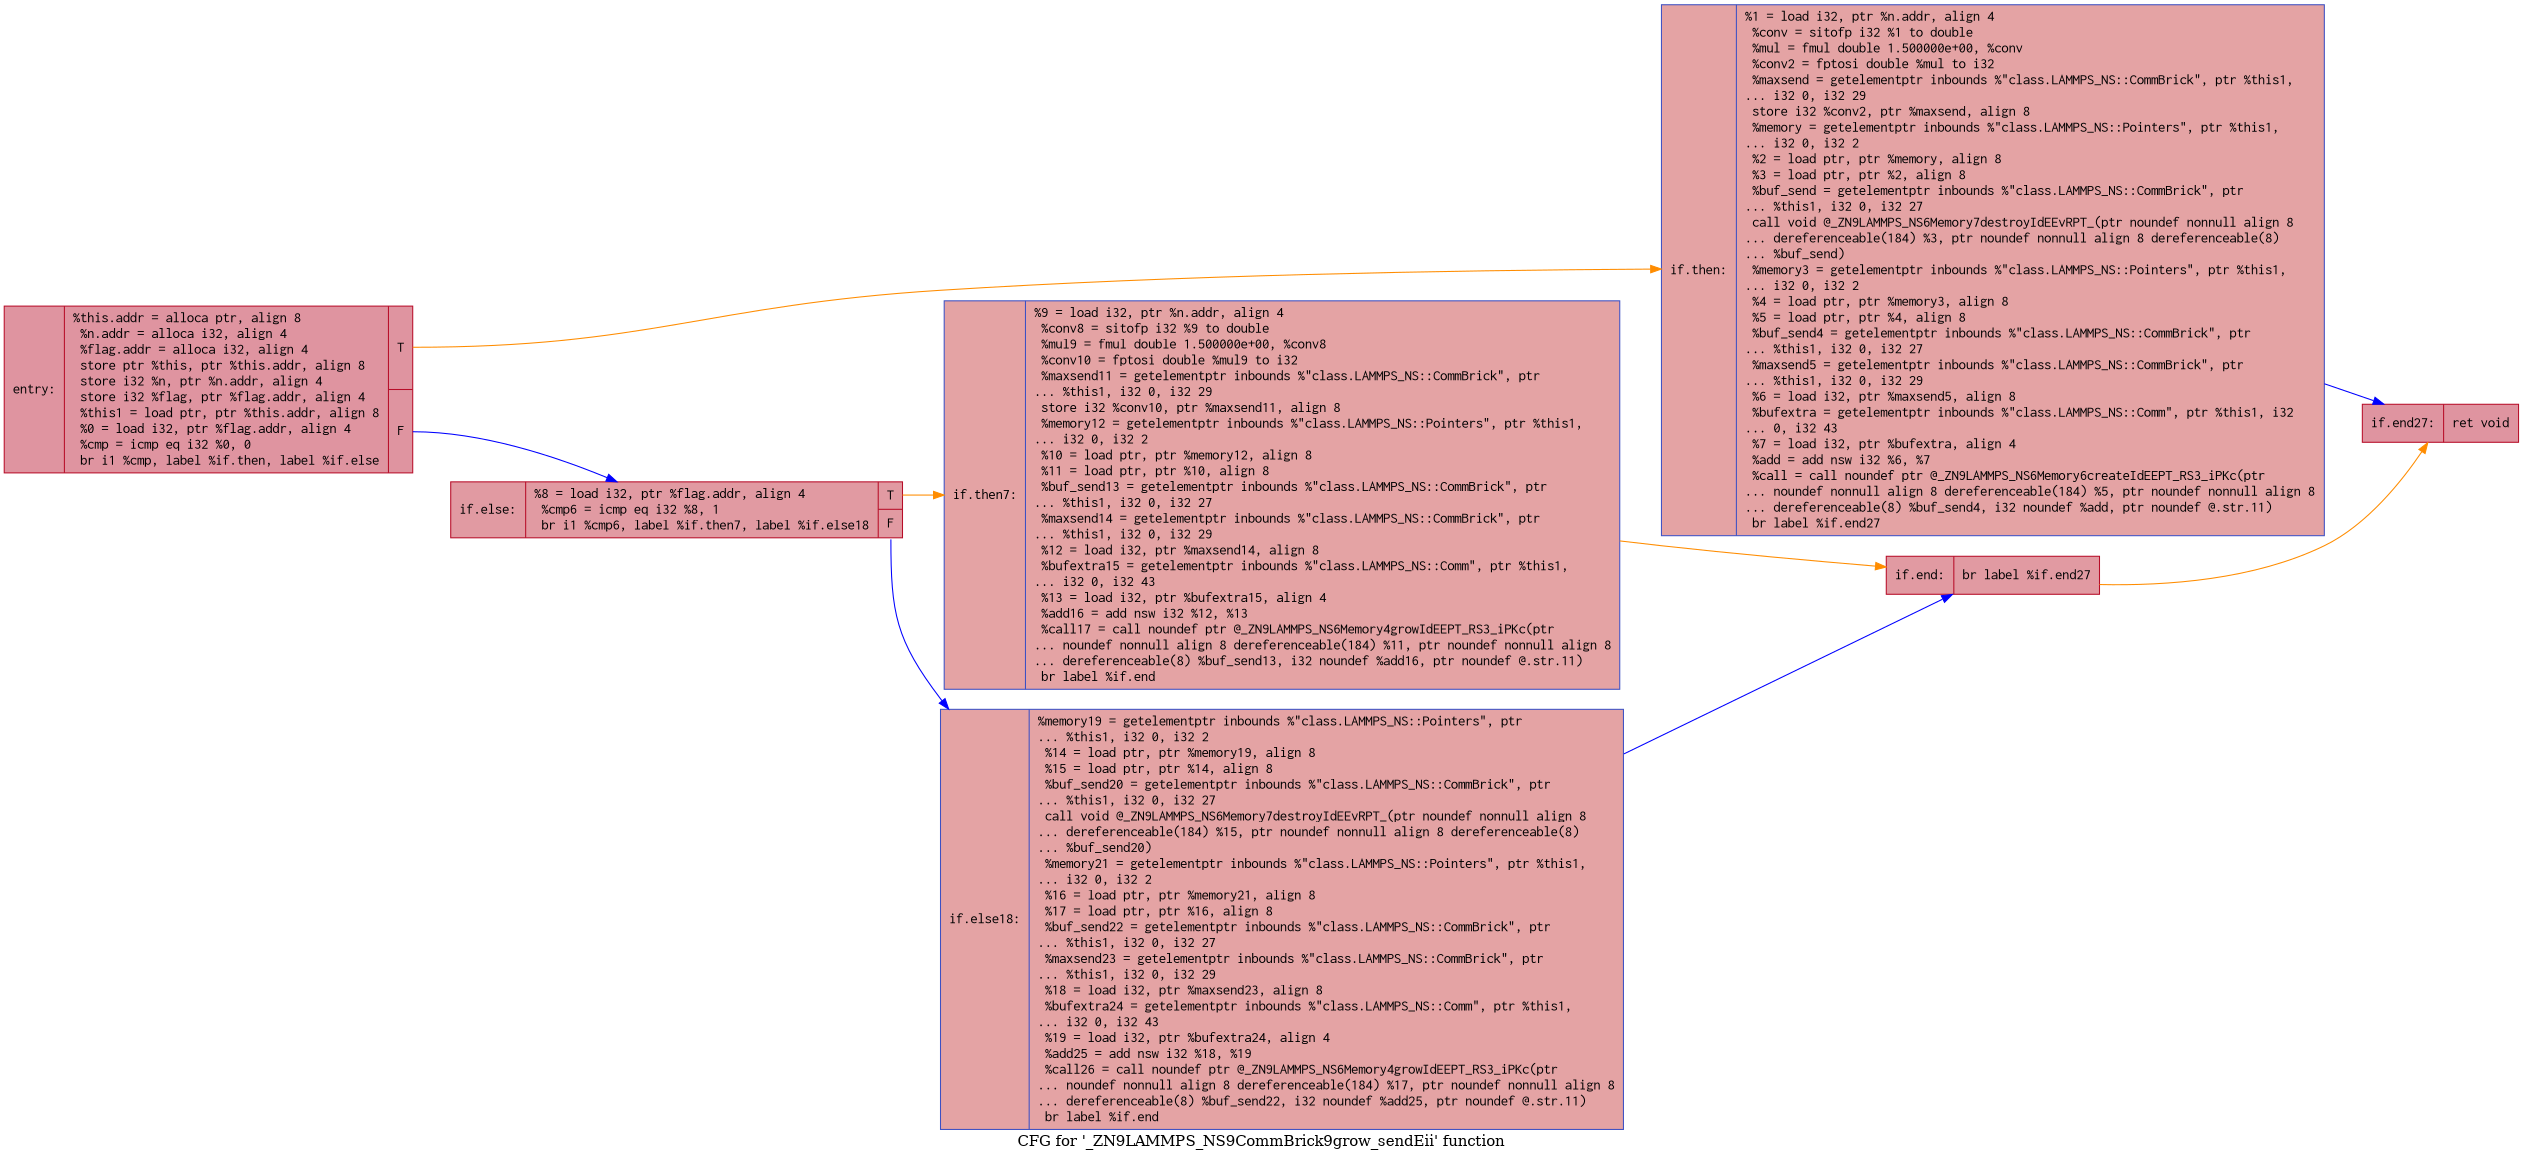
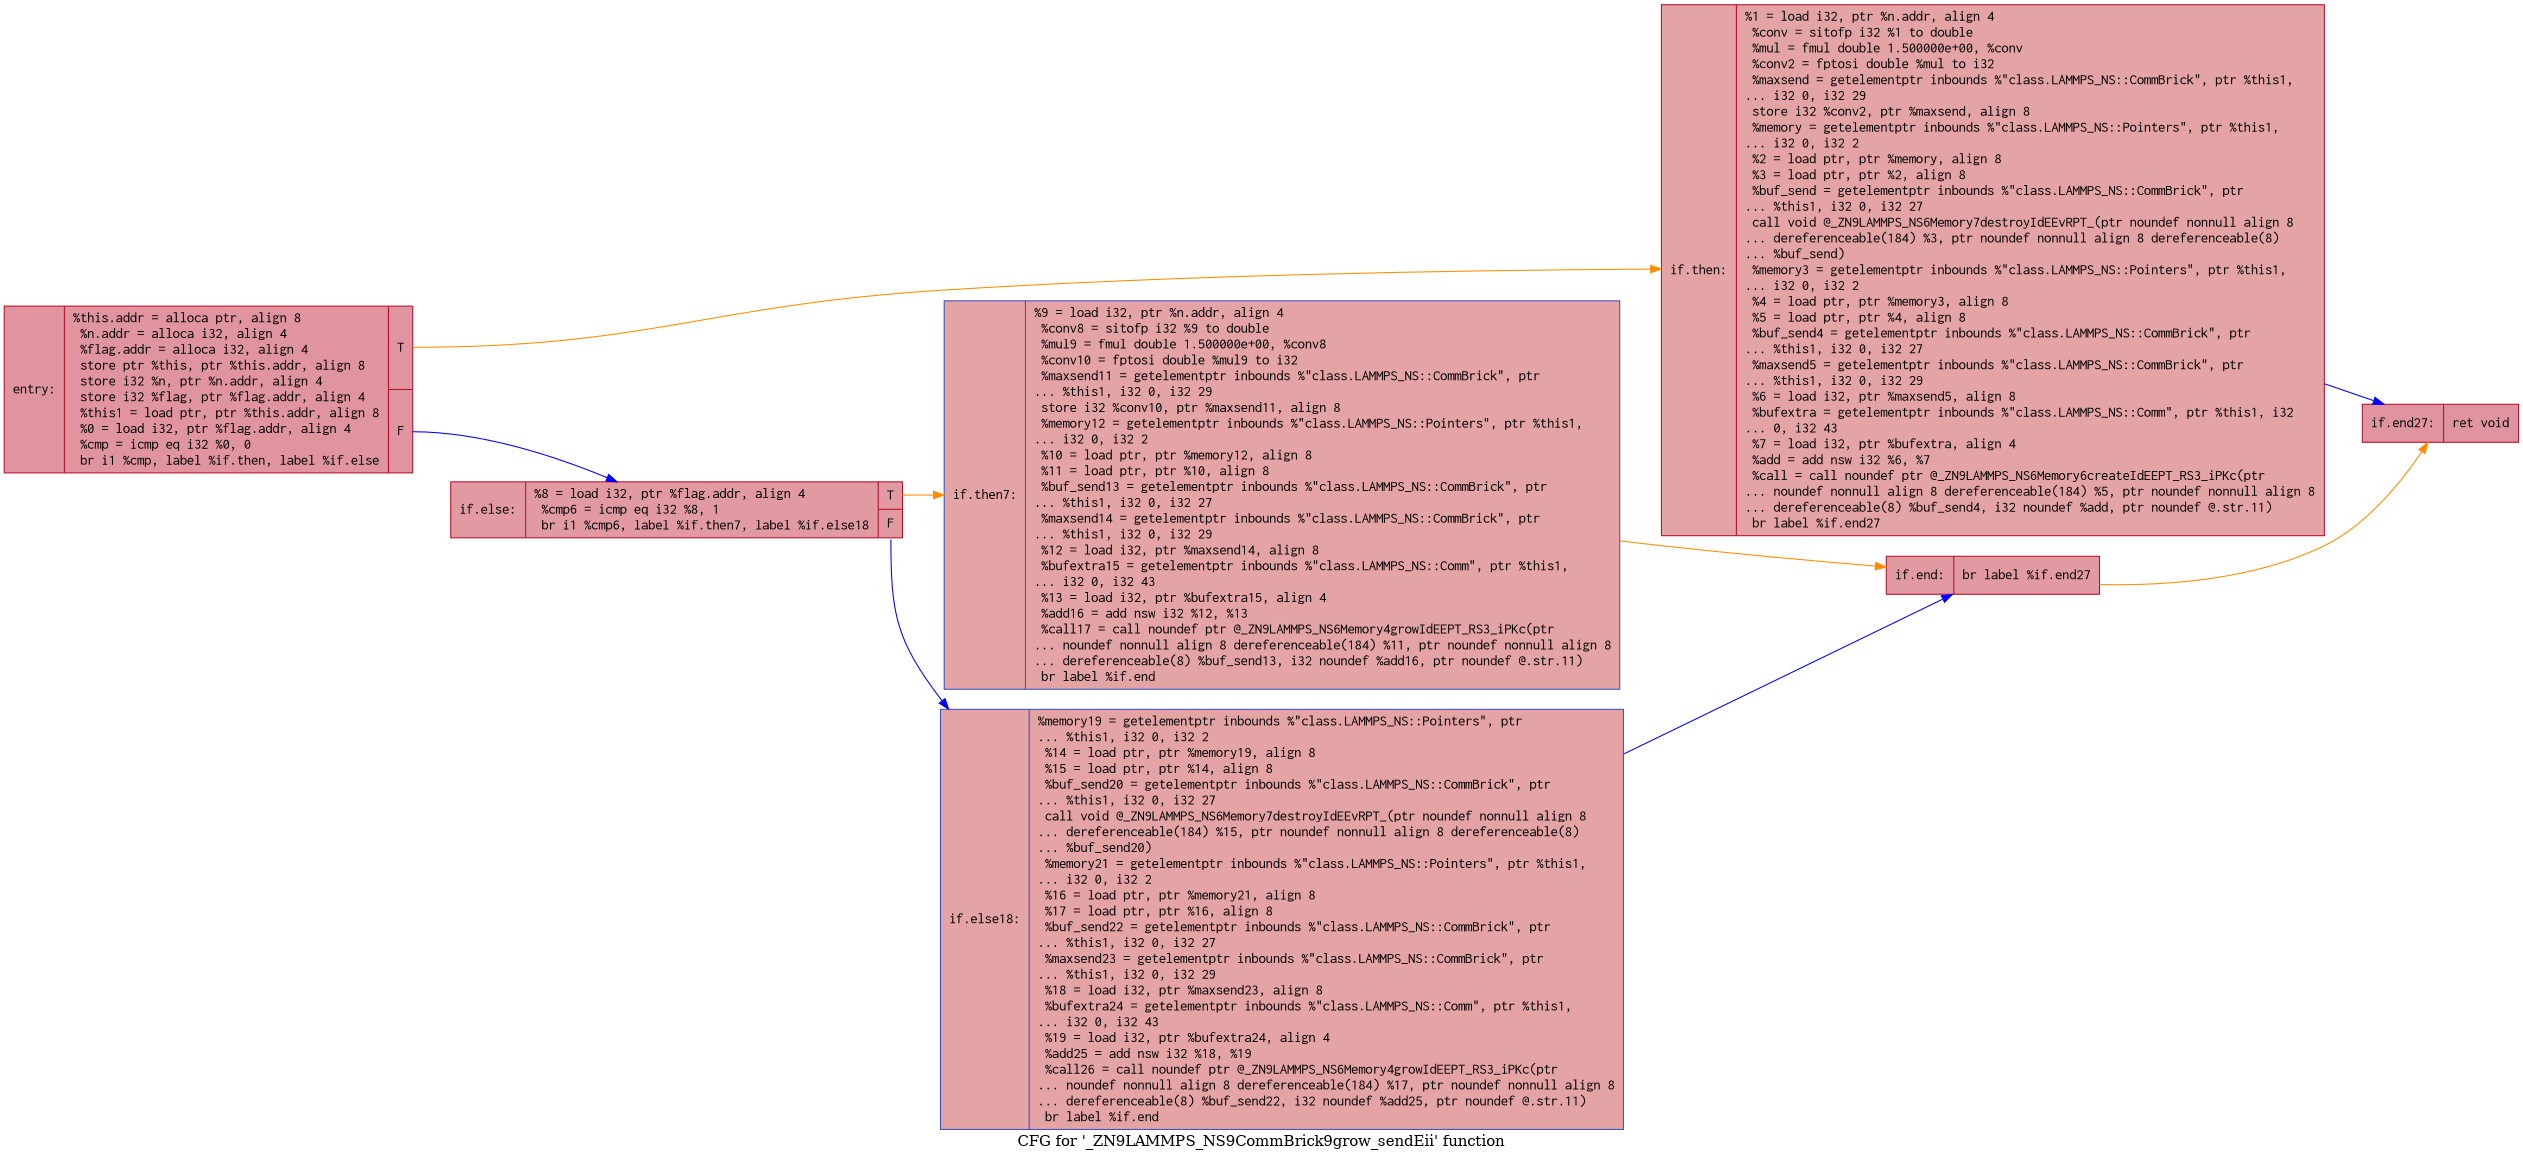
node "if.then:": color #3d50c3ff -> #b70d28ff
